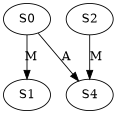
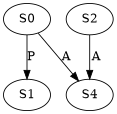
edge "S0" -> "S1": label "M" -> "P"
edge "S2" -> "S4": label "M" -> "A"
